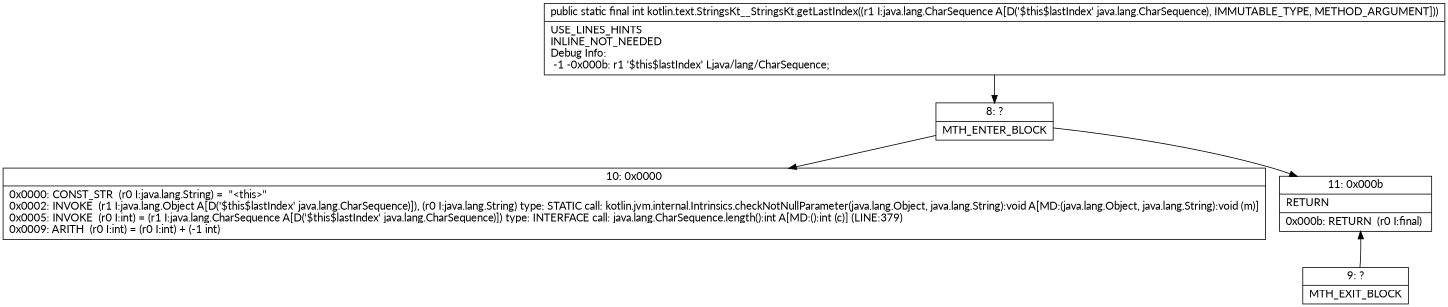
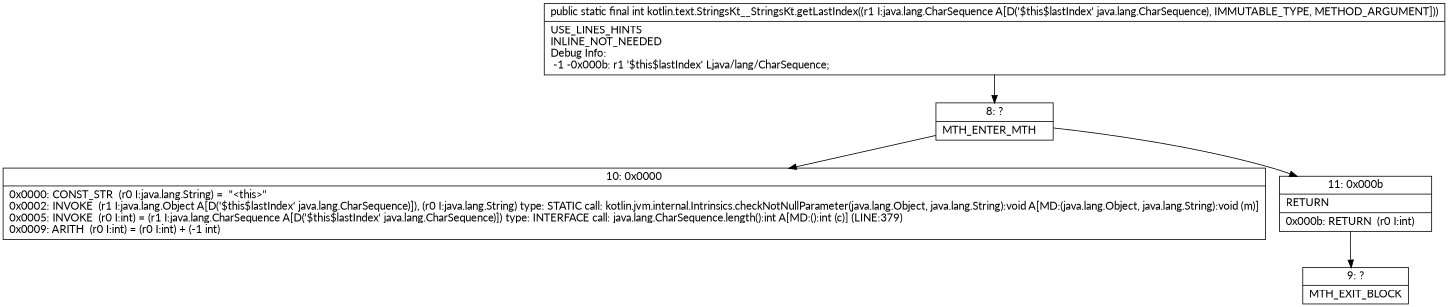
node "8: ?": text "MTH_ENTER_BLOCK" -> "MTH_ENTER_MTH"
node "11: 0x000b": text "0x000b: RETURN  (r0 I:final)" -> "0x000b: RETURN  (r0 I:int)"
edge "9: ?" -> "11: 0x000b": reversed
